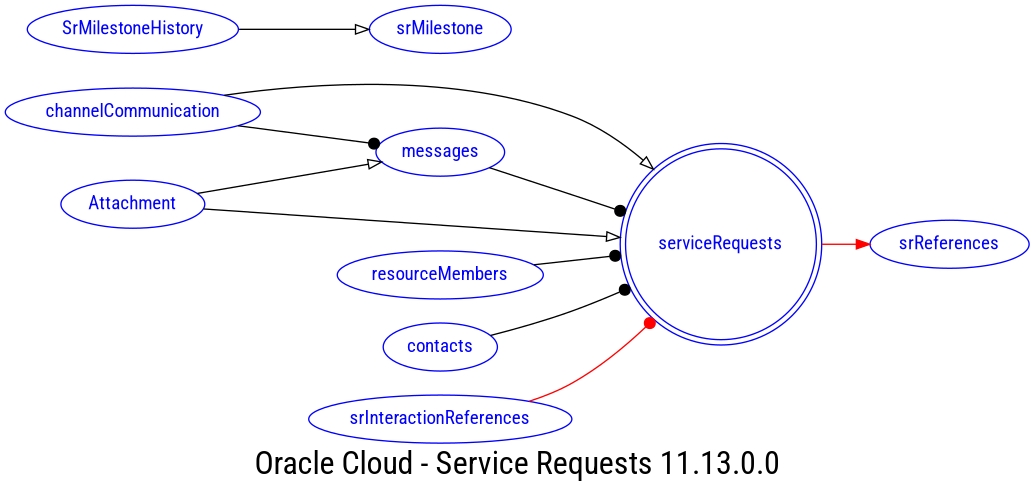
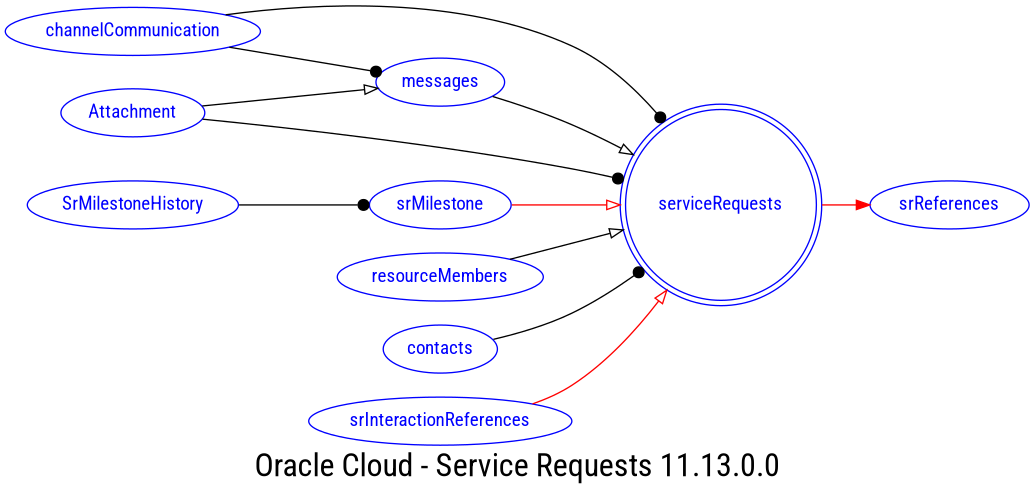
edge "SrMilestoneHistory" -> "srMilestone": arrowhead onormal -> dot
edge "channelCommunication" -> "serviceRequests": arrowhead onormal -> dot
edge "messages" -> "serviceRequests": arrowhead dot -> onormal
edge "srMilestone" -> "serviceRequests": added
edge "Attachment" -> "serviceRequests": arrowhead onormal -> dot
edge "resourceMembers" -> "serviceRequests": arrowhead dot -> onormal
edge "srInteractionReferences" -> "serviceRequests": arrowhead dot -> onormal
